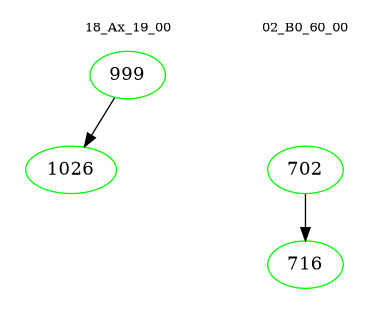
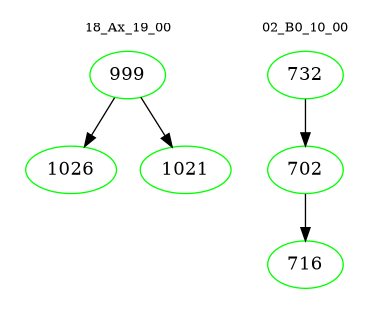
cluster "02_B0_60_00": label "02_B0_60_00" -> "02_B0_10_00"
node "732": added
node "1021": added
